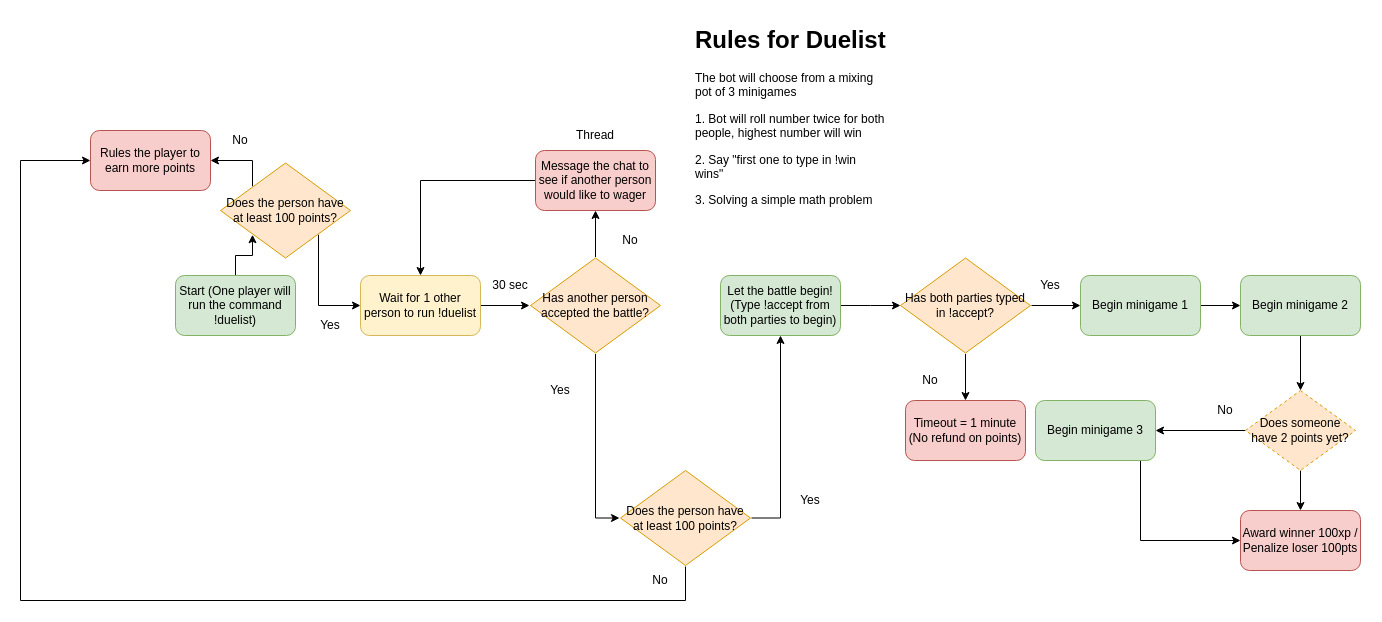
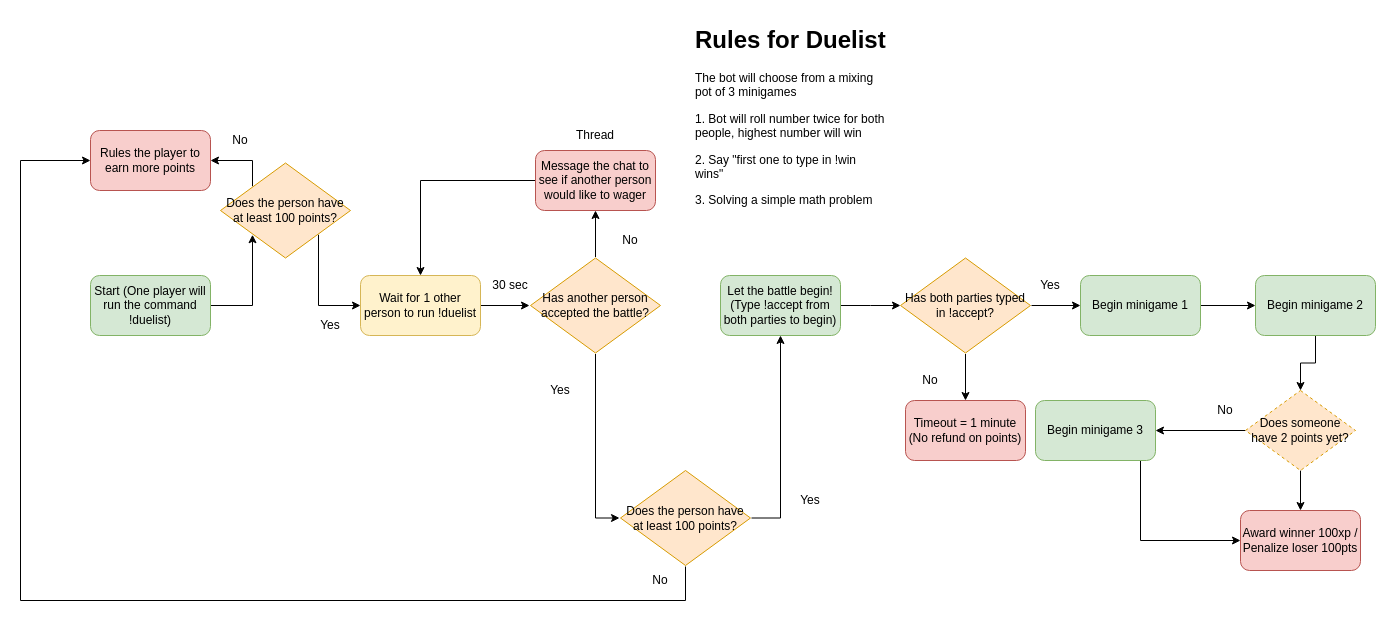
node "Start (One player will run the command !duelist)": moved (236, 306) -> (151, 306)
node "Begin minigame 2": moved (1301, 306) -> (1316, 306)
